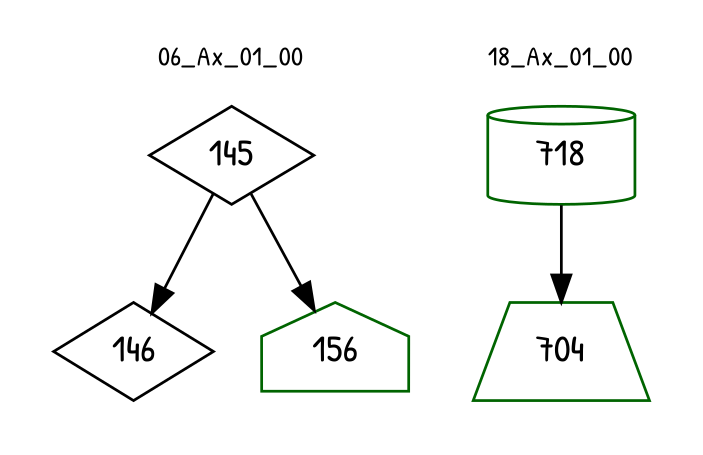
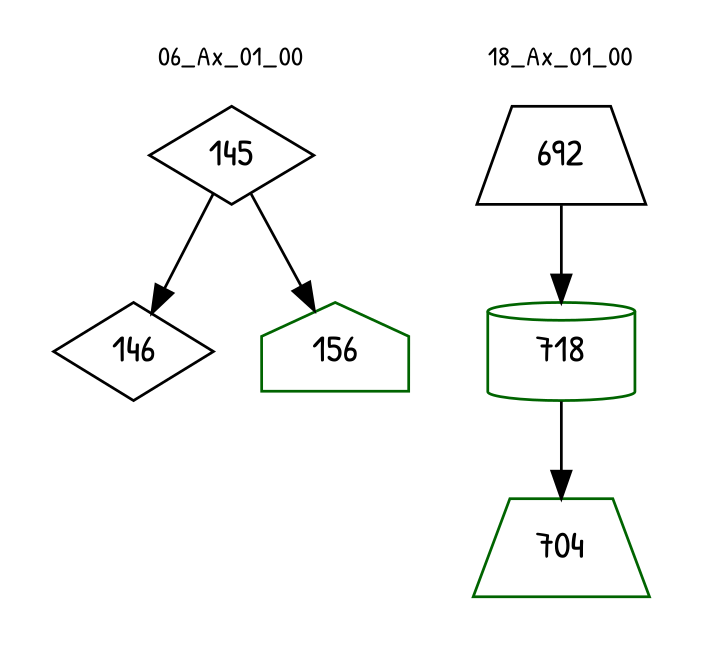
node "692": added
